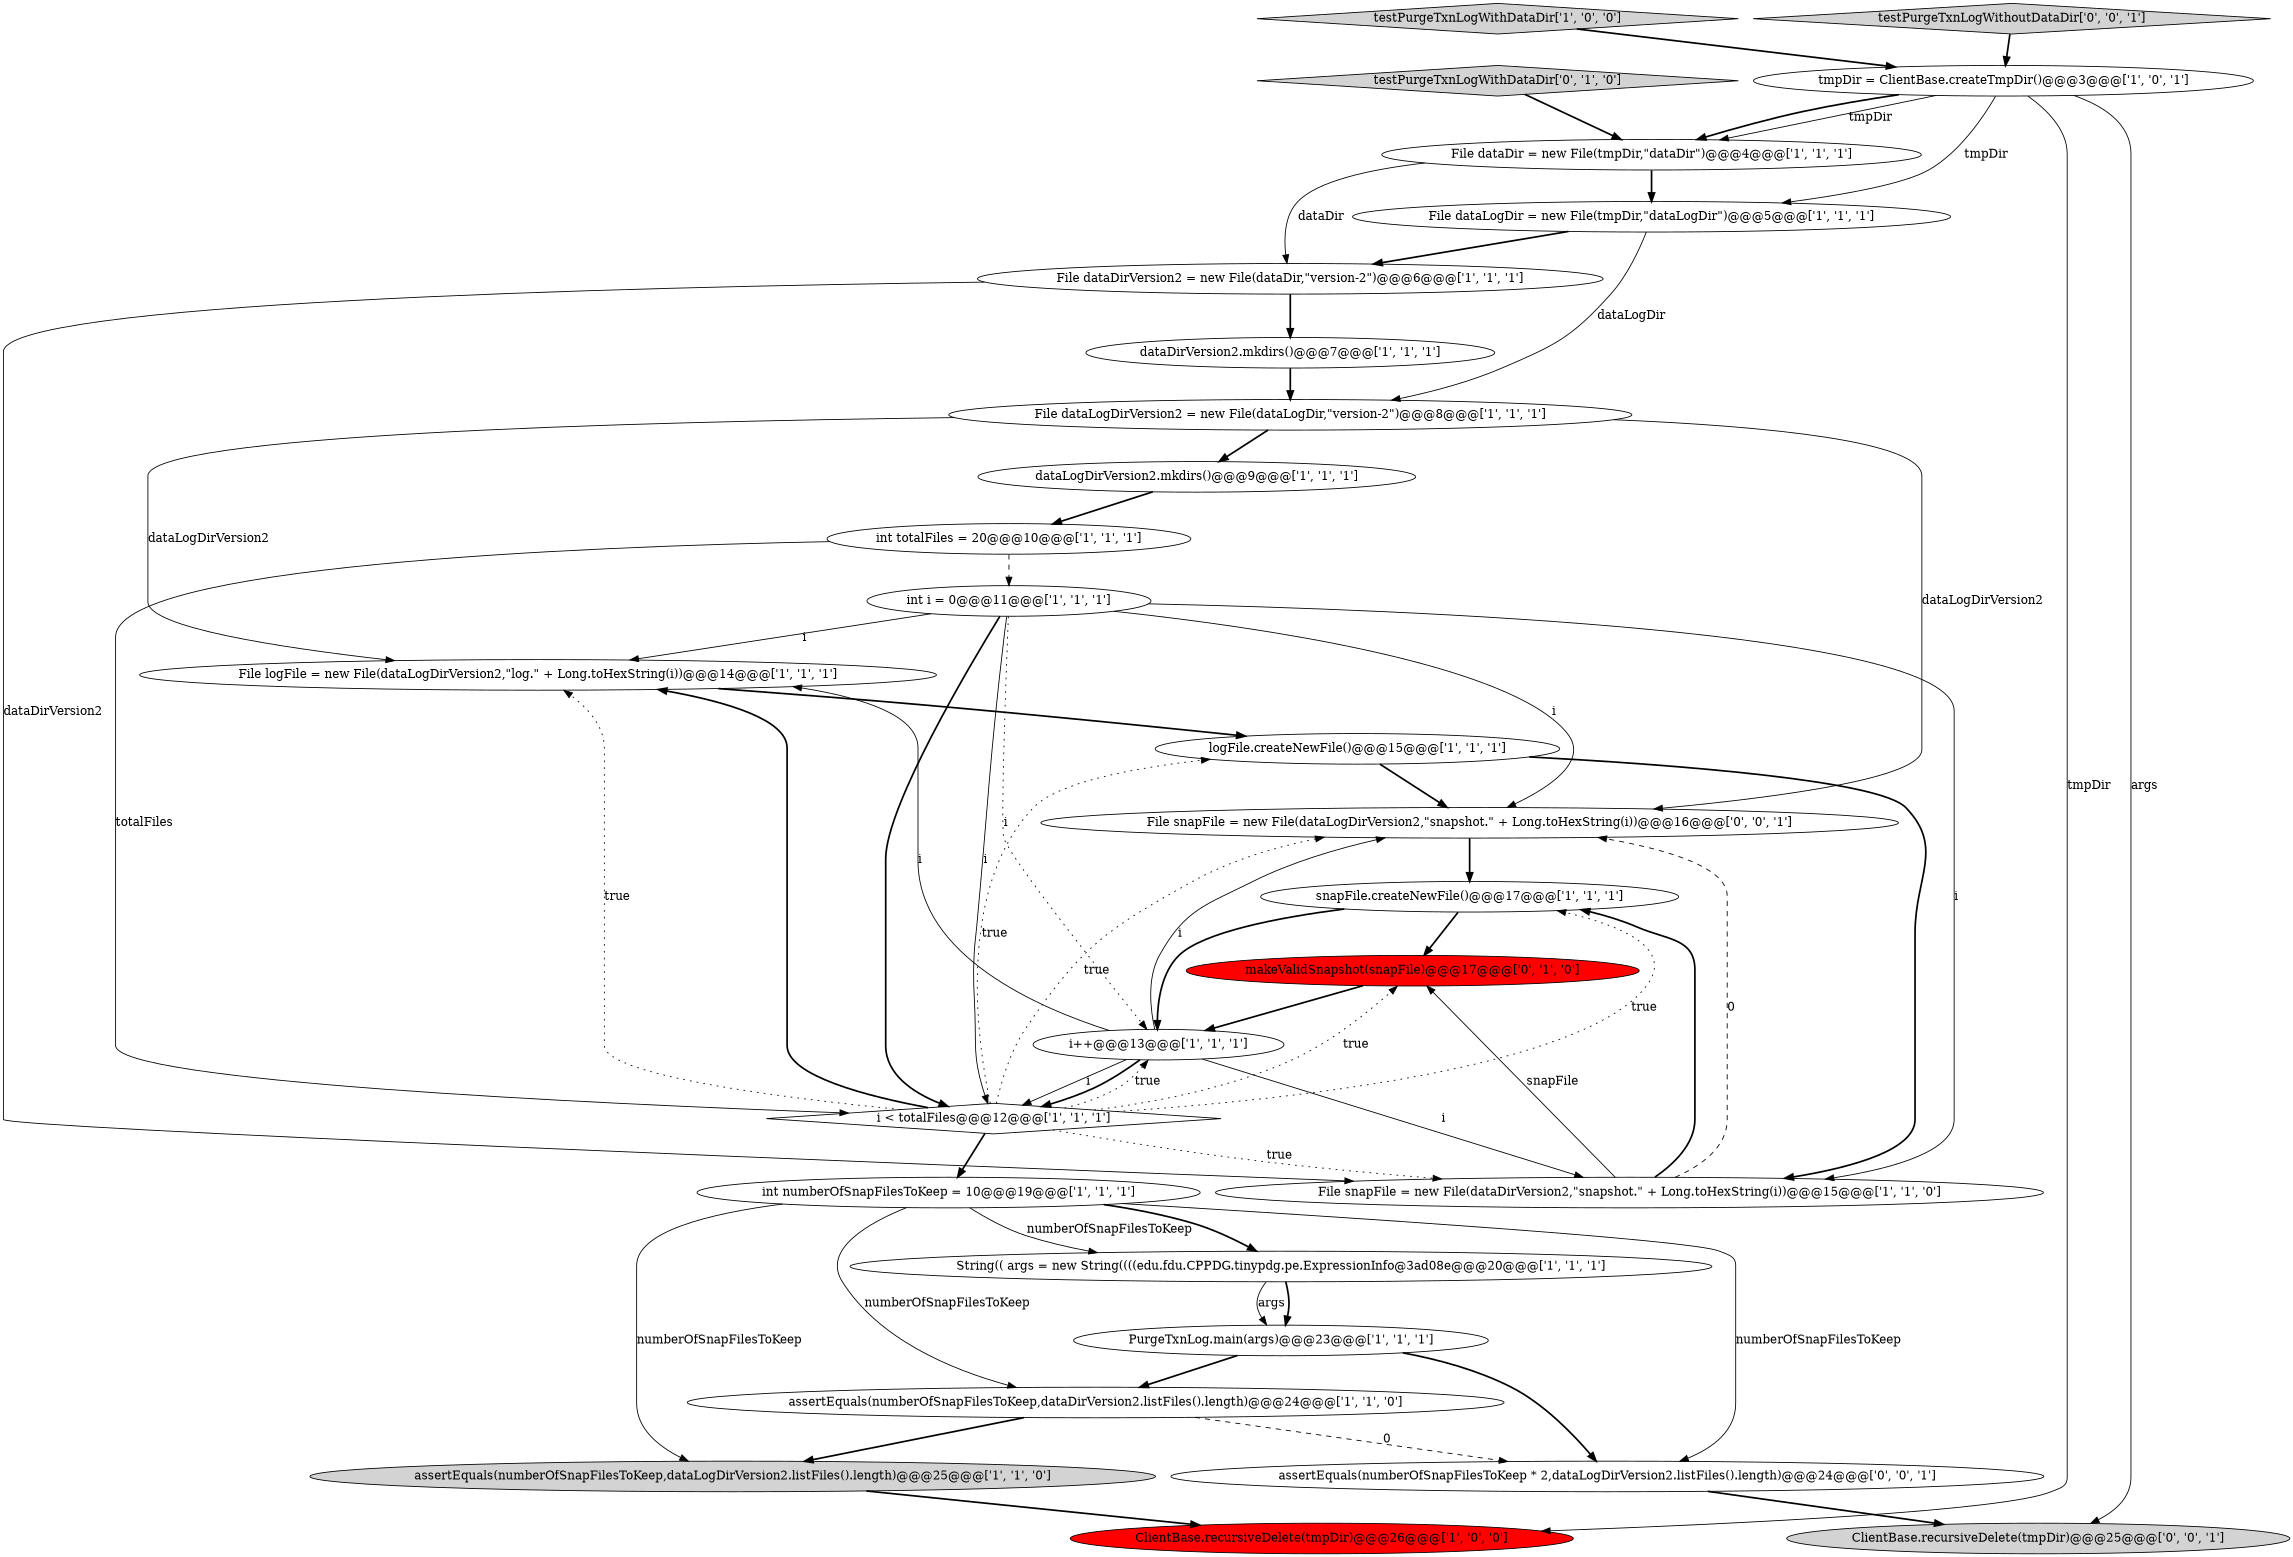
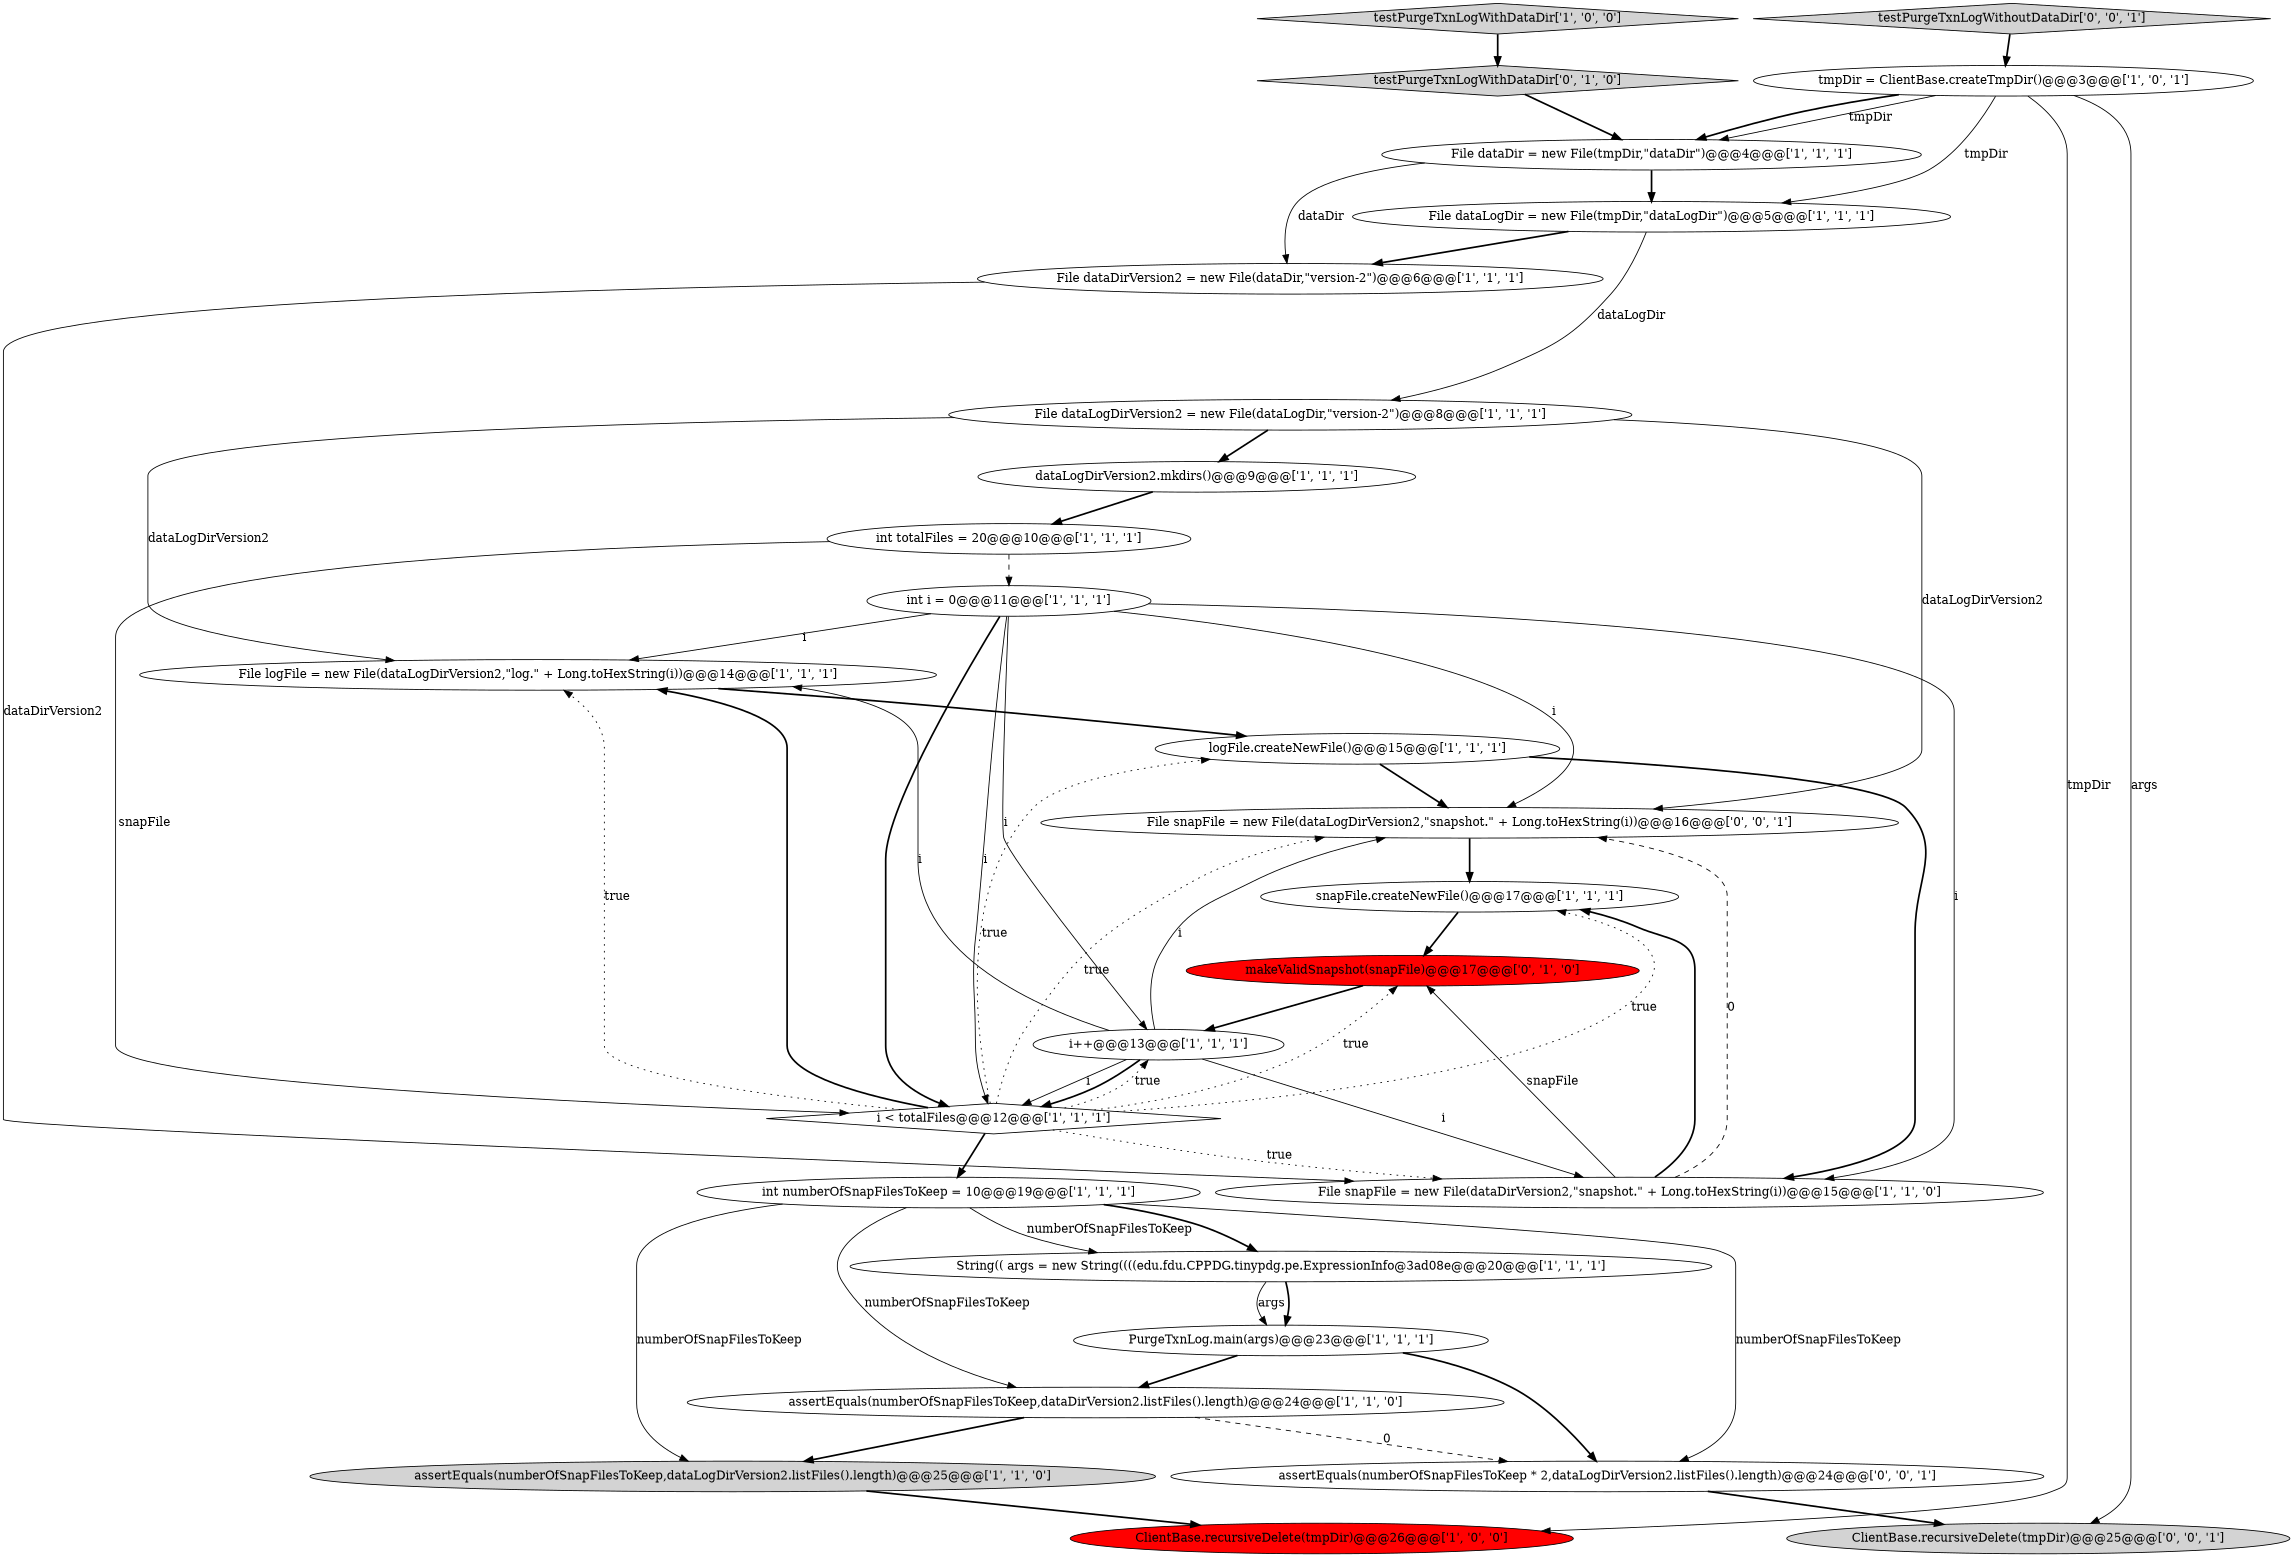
edge "testPurgeTxnLogWithDataDir['1', '0', '0']" -> "tmpDir = ClientBase.createTmpDir()@@@3@@@['1', '0', '1']": now "testPurgeTxnLogWithDataDir['1', '0', '0']" -> "testPurgeTxnLogWithDataDir['0', '1', '0']"
node "dataDirVersion2.mkdirs()@@@7@@@['1', '1', '1']": removed
edge "int totalFiles = 20@@@10@@@['1', '1', '1']" -> "i < totalFiles@@@12@@@['1', '1', '1']": label "totalFiles" -> "snapFile"
edge "int i = 0@@@11@@@['1', '1', '1']" -> "i++@@@13@@@['1', '1', '1']": style dotted -> solid
edge "snapFile.createNewFile()@@@17@@@['1', '1', '1']" -> "i++@@@13@@@['1', '1', '1']": removed
